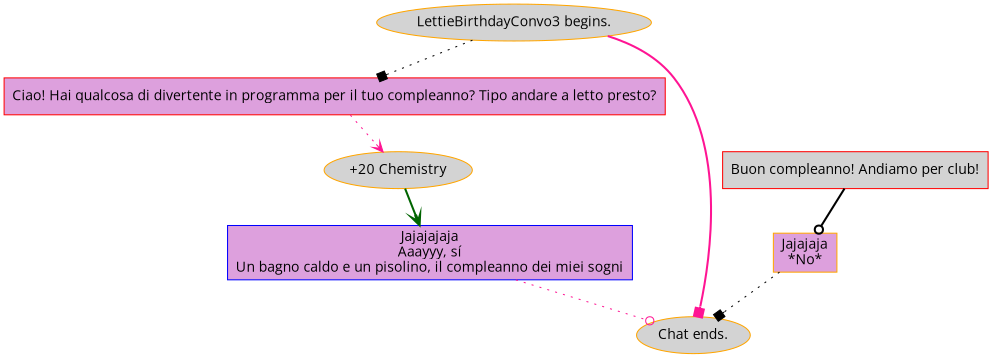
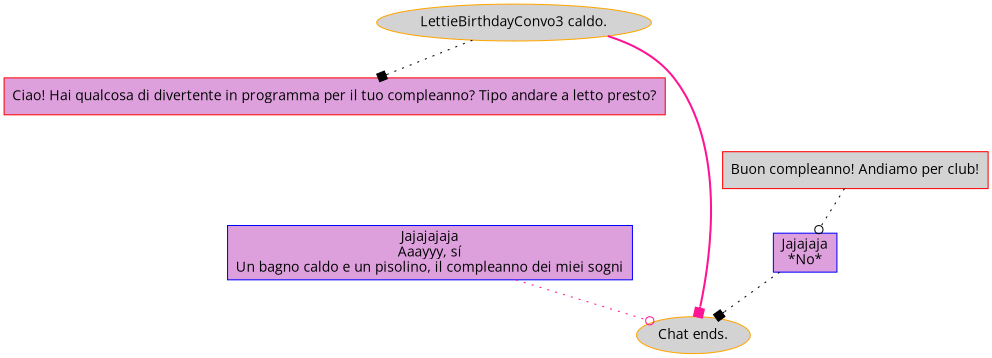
node "LettieBirthdayConvo3 begins.": label "LettieBirthdayConvo3 begins." -> "LettieBirthdayConvo3 caldo."
node "+20 Chemistry": removed
edge "Buon compleanno! Andiamo per club!" -> "Jajajaja *No*": style bold -> dotted
node "Jajajaja *No*": color orange -> blue
